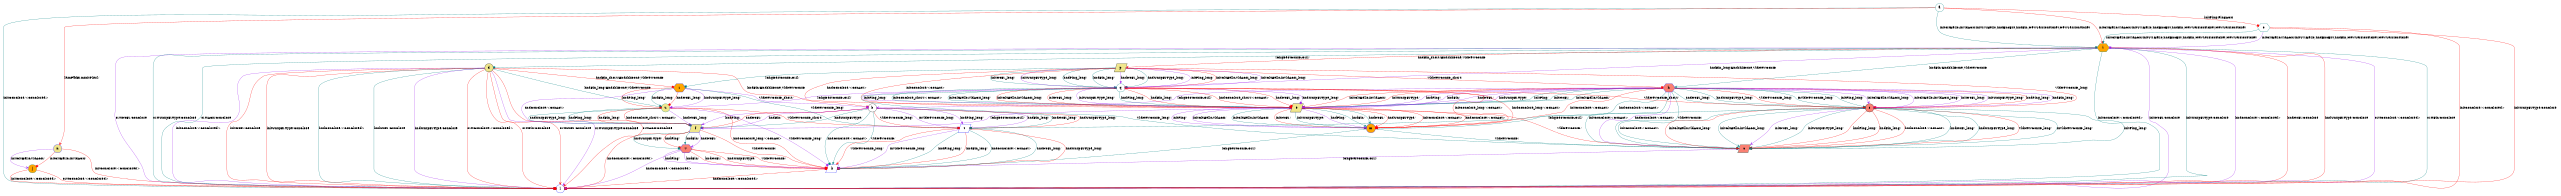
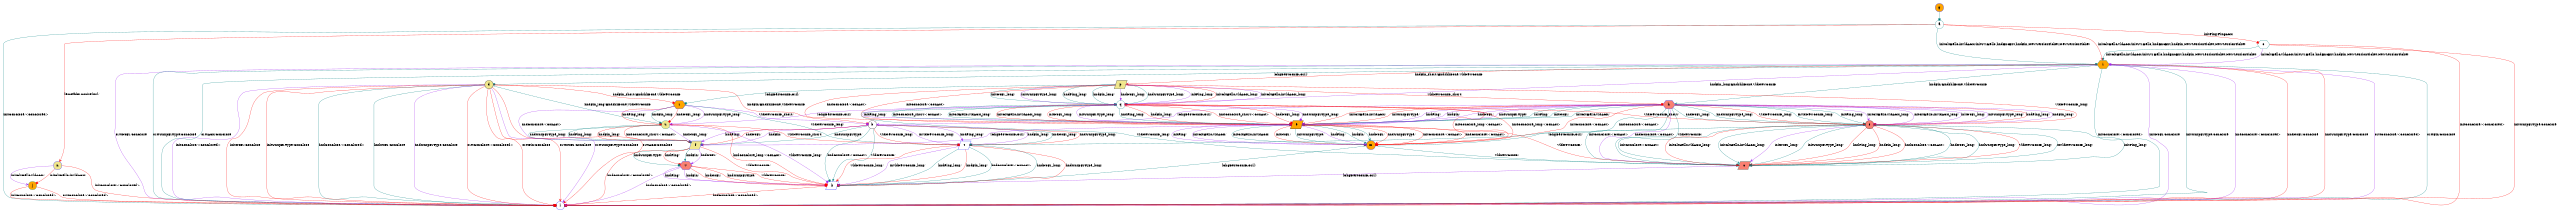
node "g": added
node "e": fillcolor khaki -> orange
